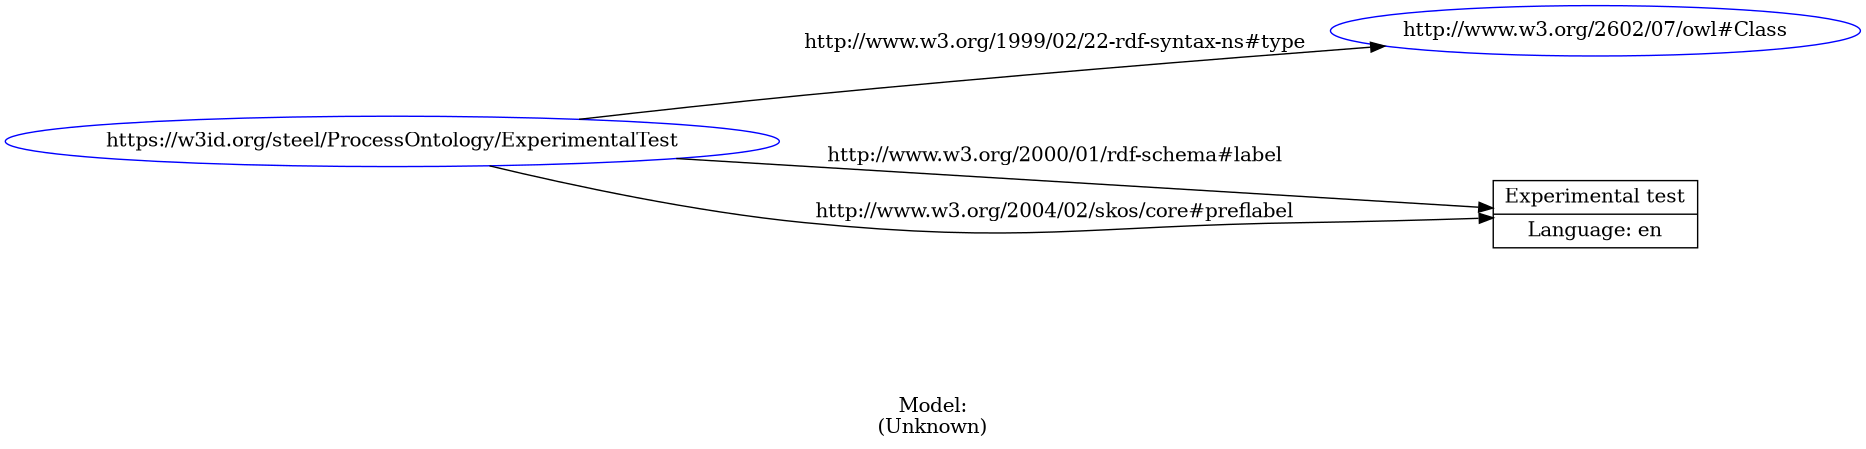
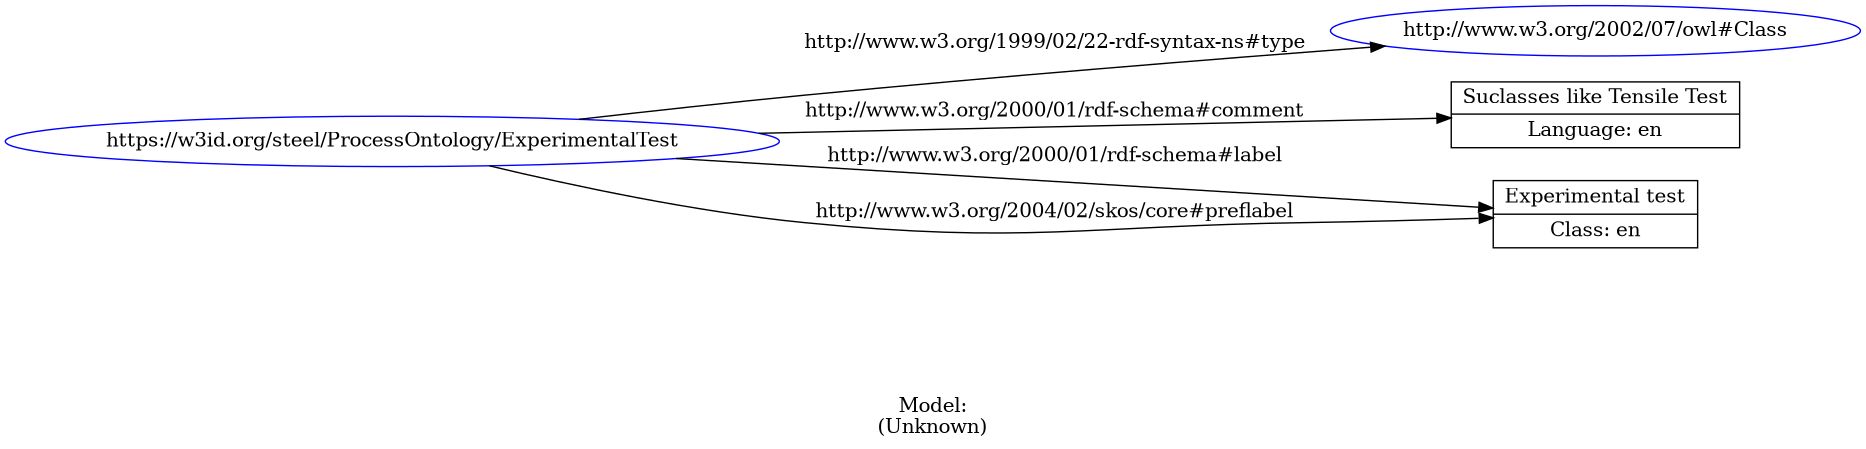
node "http://www.w3.org/2602/07/owl#Class": label "http://www.w3.org/2602/07/owl#Class" -> "http://www.w3.org/2002/07/owl#Class"
node "Suclasses like Tensile Test": added
node "Experimental test": text "Language: en" -> "Class: en"
